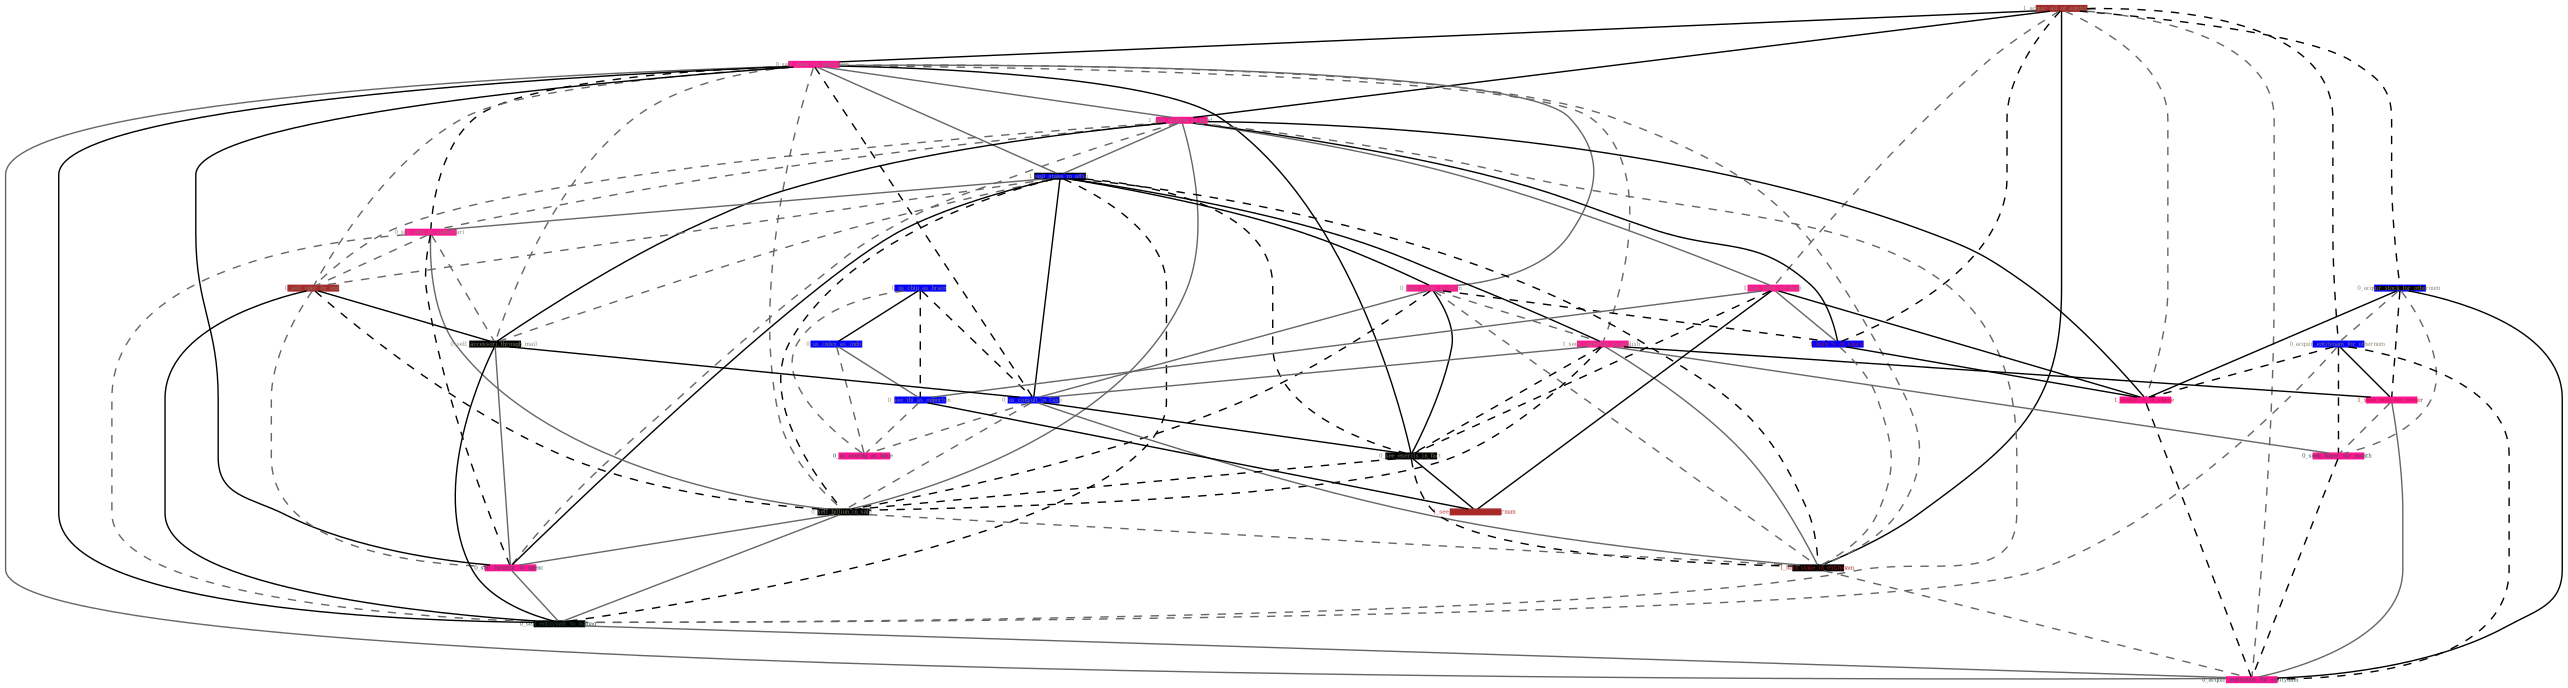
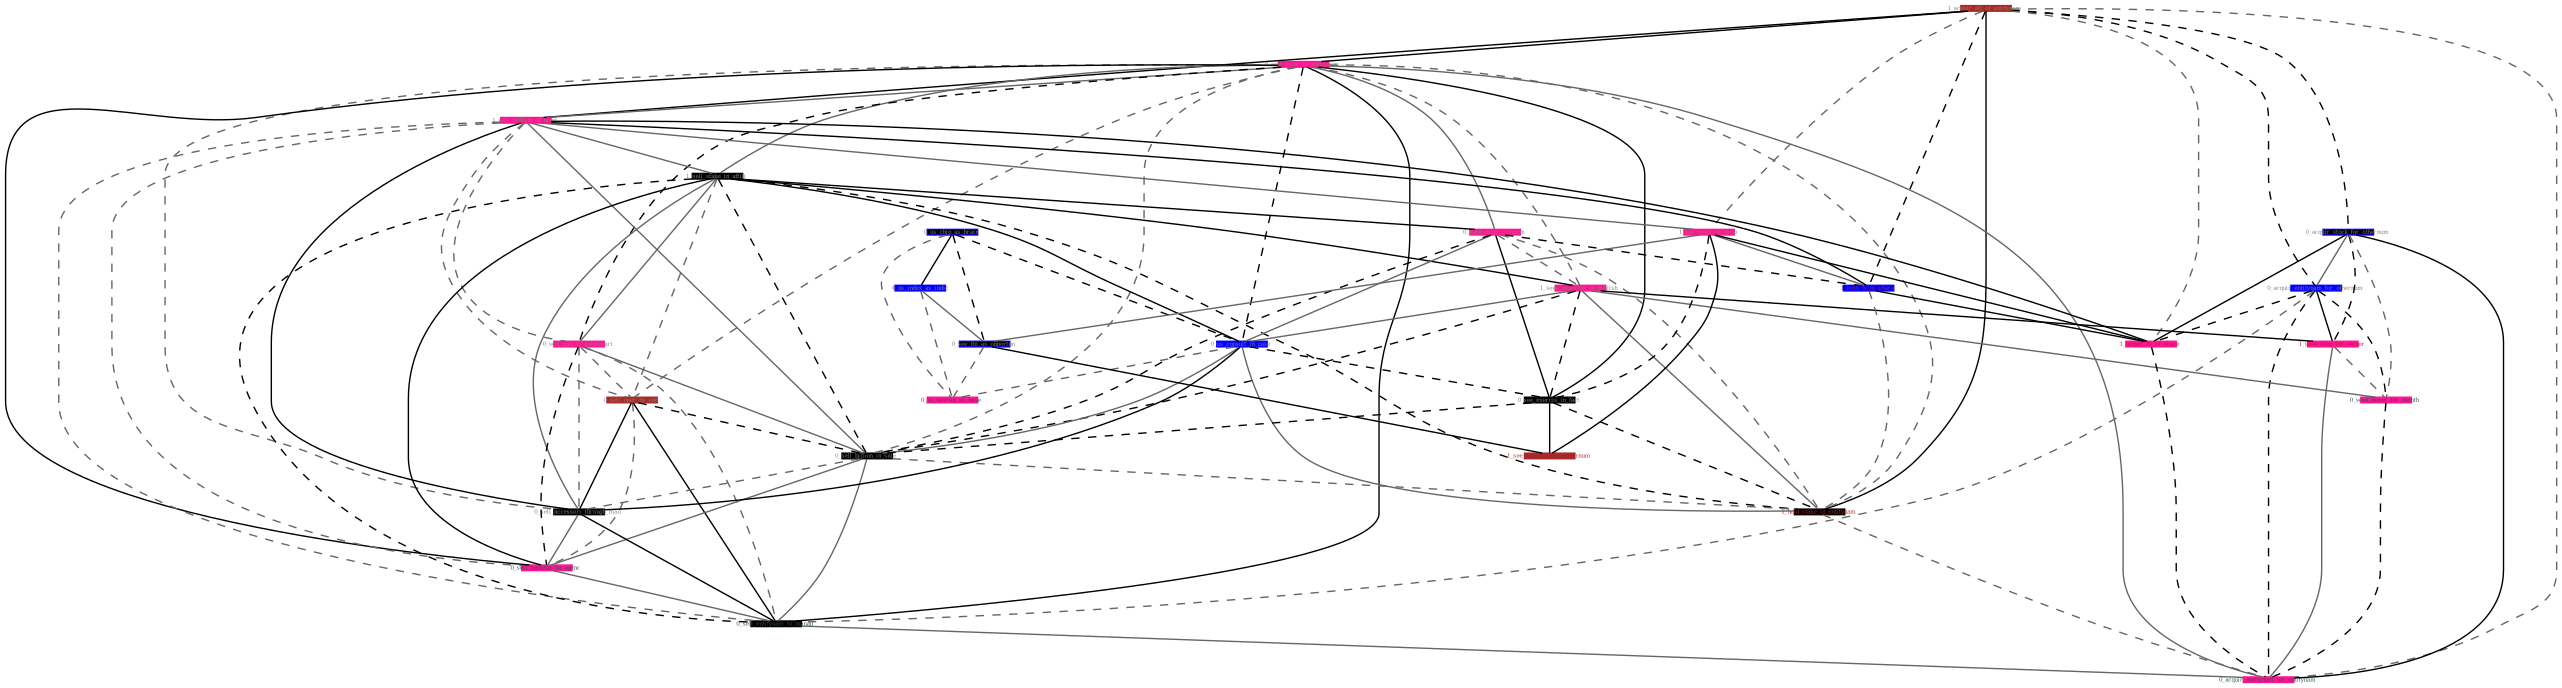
node "1_sell_stake_in_affili": fillcolor blue -> black
edge "1_sell_stake_in_affili" -- "0_sell_accessori_through_mail": style dashed -> solid
node "0_us_chip_as_brain": fillcolor blue -> black
edge "1_sell_stake_in_affili" -- "0_see_exercis_in_fact": removed
edge "0_acquir_stock_for_othernum" -- "0_acquir_entitynam_for_othernum": style dashed -> solid
node "0_us_index_as_indic": label "0_us_index_as_indic" -> "4_us_index_as_indic"
node "0_see_thi_as_opportun": fillcolor blue -> black
edge "0_us_consult_in_case" -- "0_see_exercis_in_fact": style solid -> dashed
edge "0_us_consult_in_case" -- "0_sell_billion_in_sale": style dashed -> solid
edge "0_sell_billion_in_sale" -- "0_sell_accessori_through_mail": added
